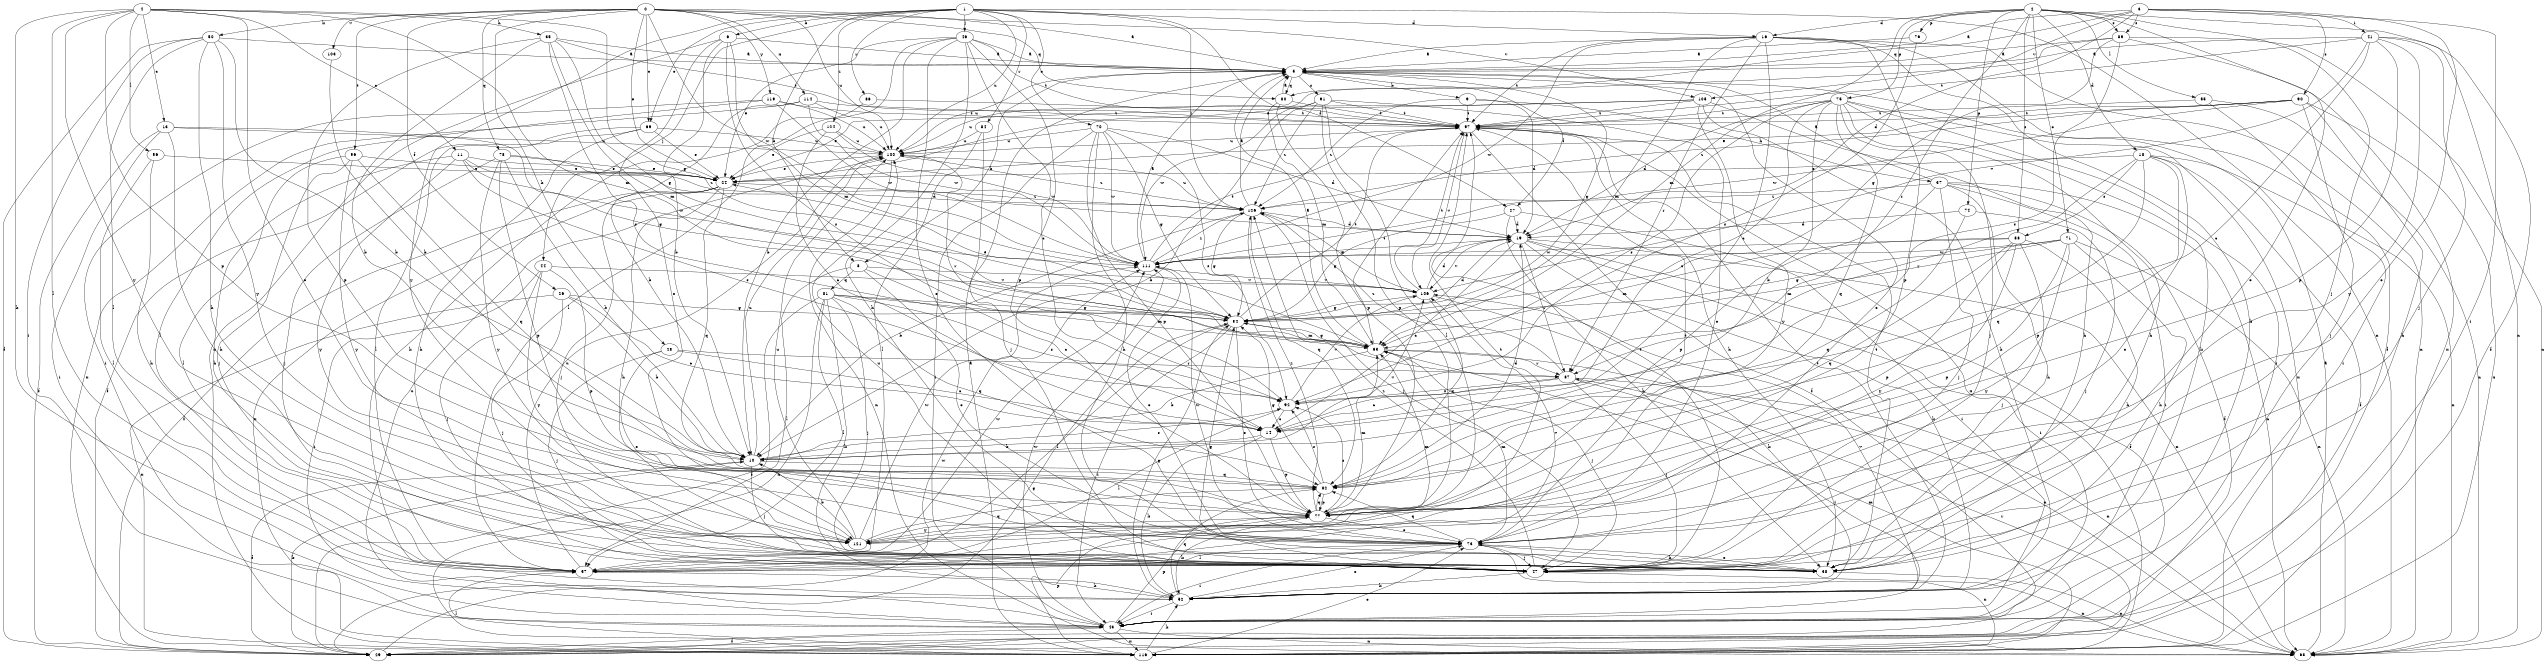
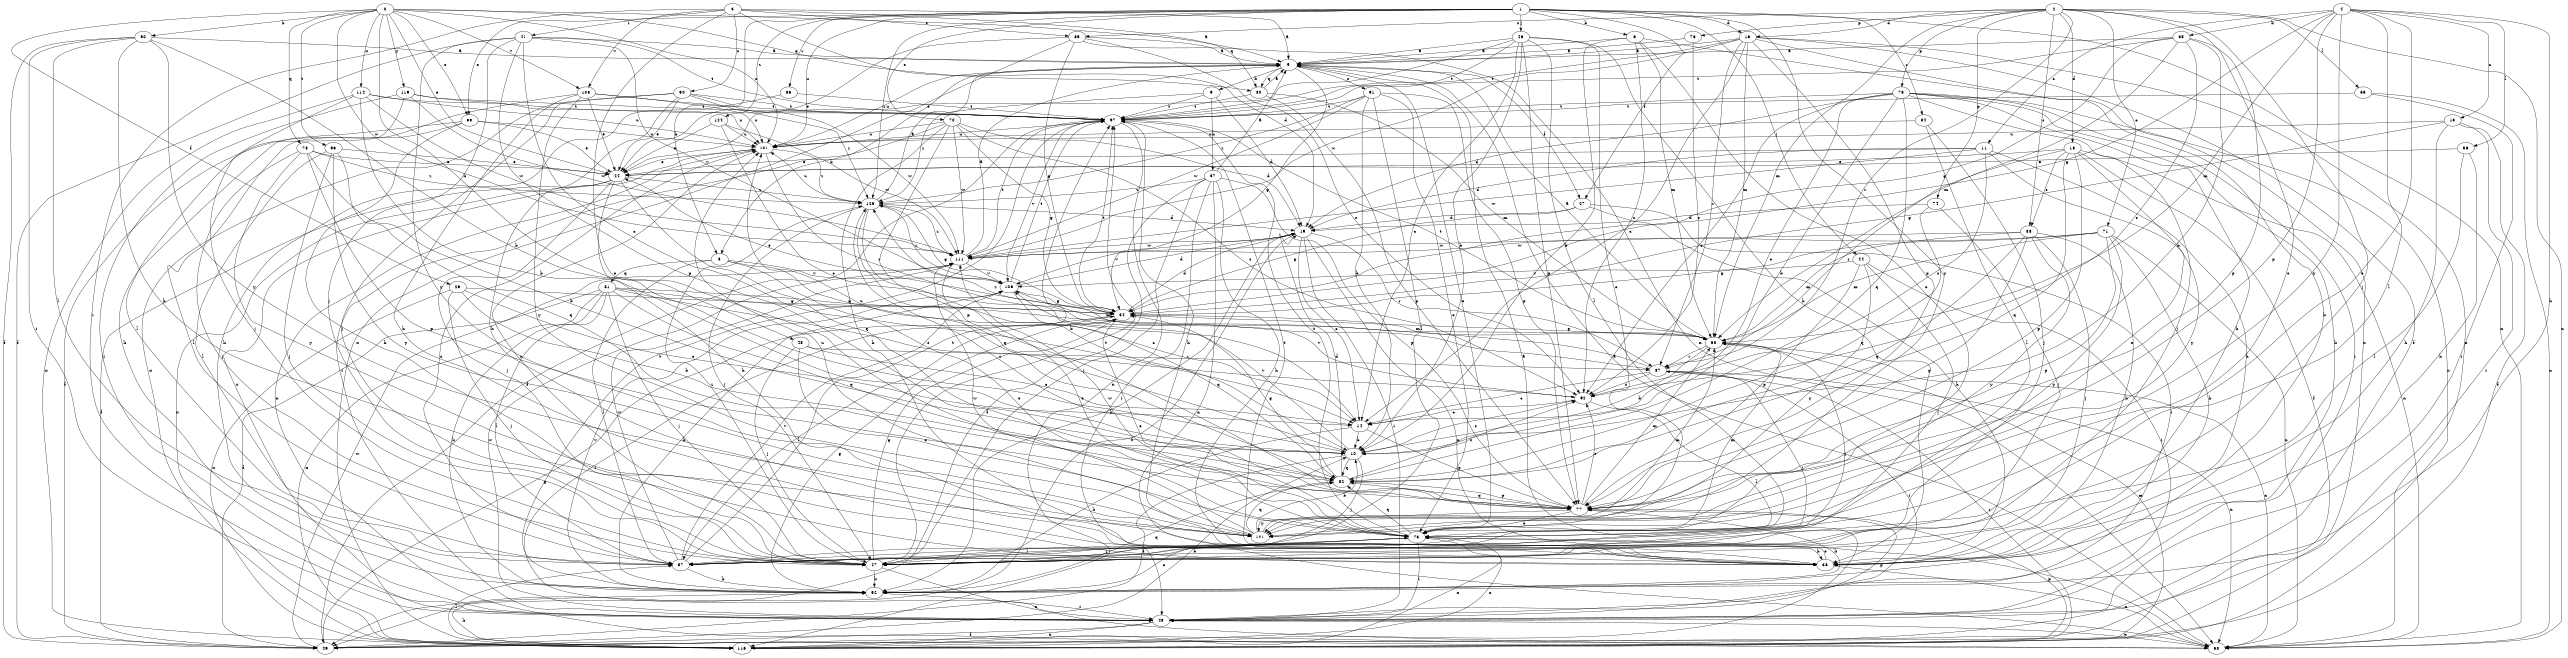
node "103": removed
node "100": label "100" -> "101"
edge "114" -> "47": added, label "j"
